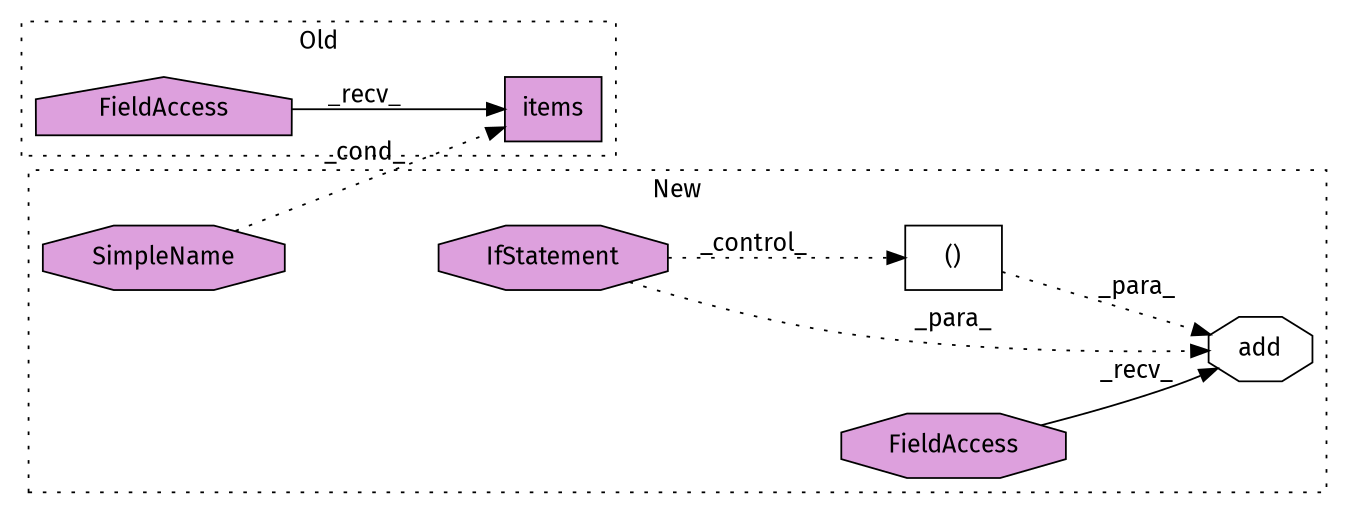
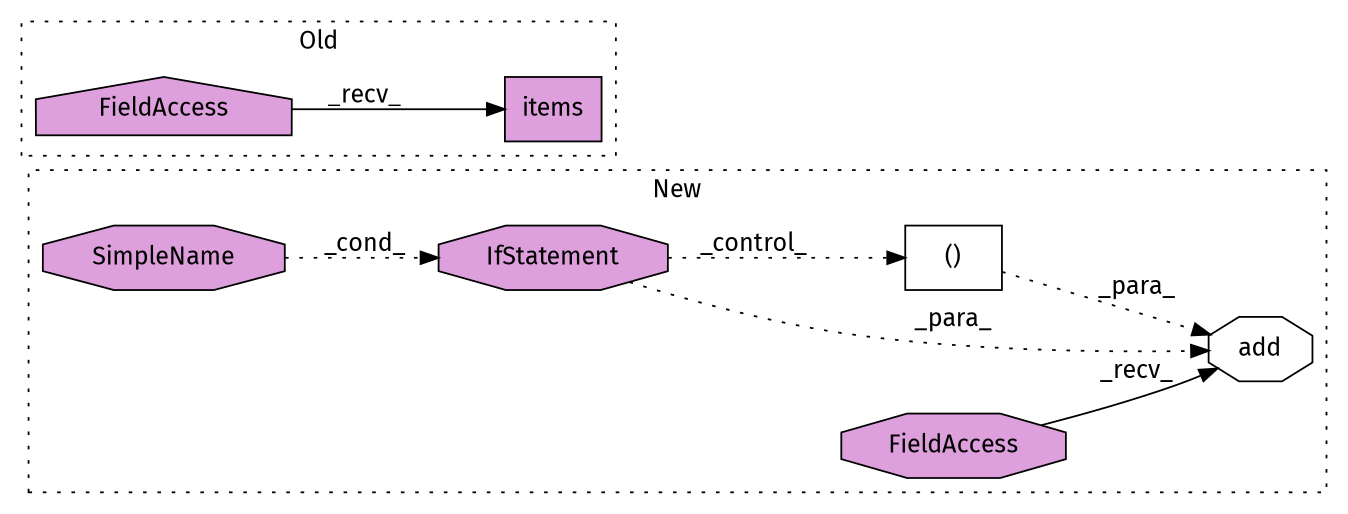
edge "SimpleName" -> "items": now "SimpleName" -> "IfStatement"
